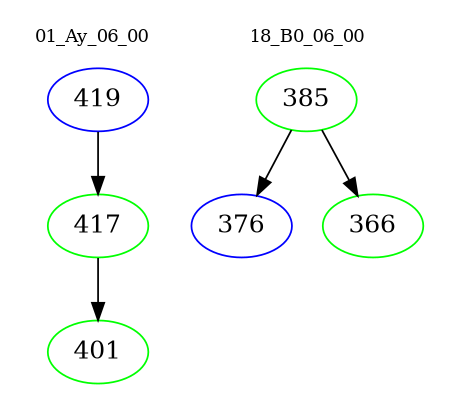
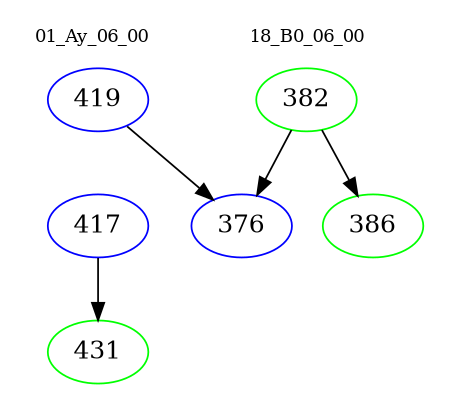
node "385": label "385" -> "382"
edge "419" -> "417": now "419" -> "376"
node "417": color green -> blue
node "366": label "366" -> "386"
node "401": label "401" -> "431"
